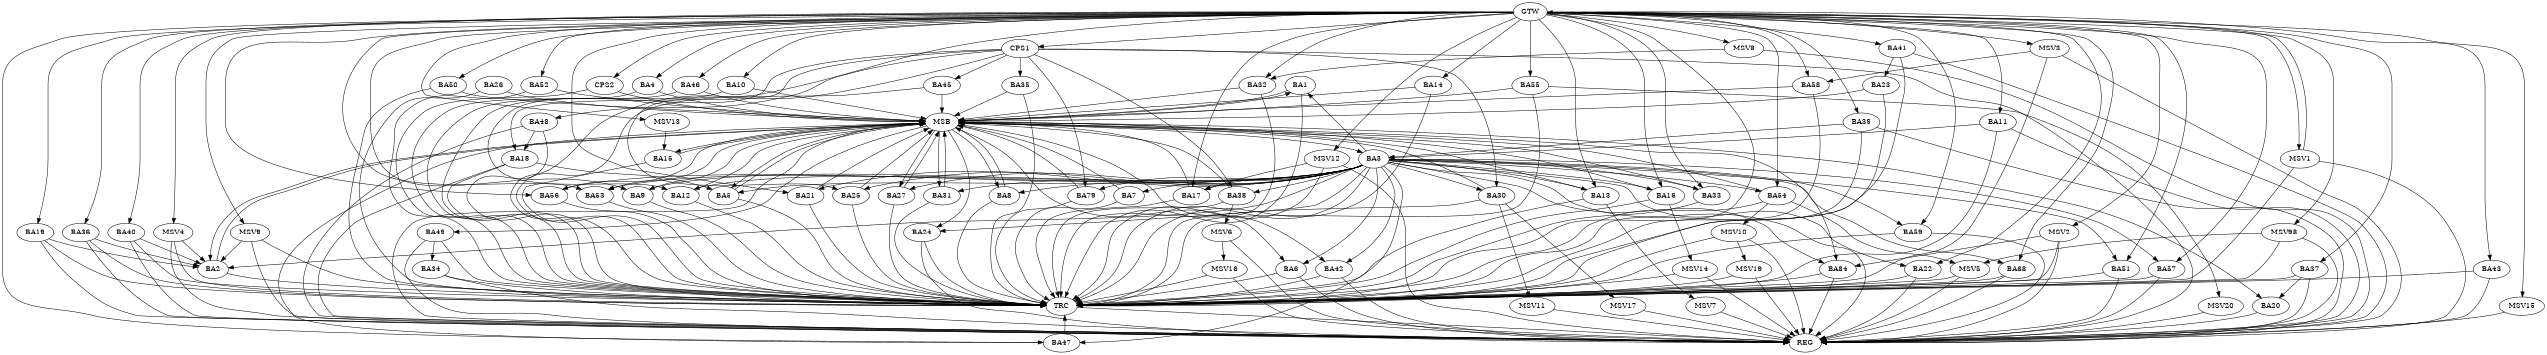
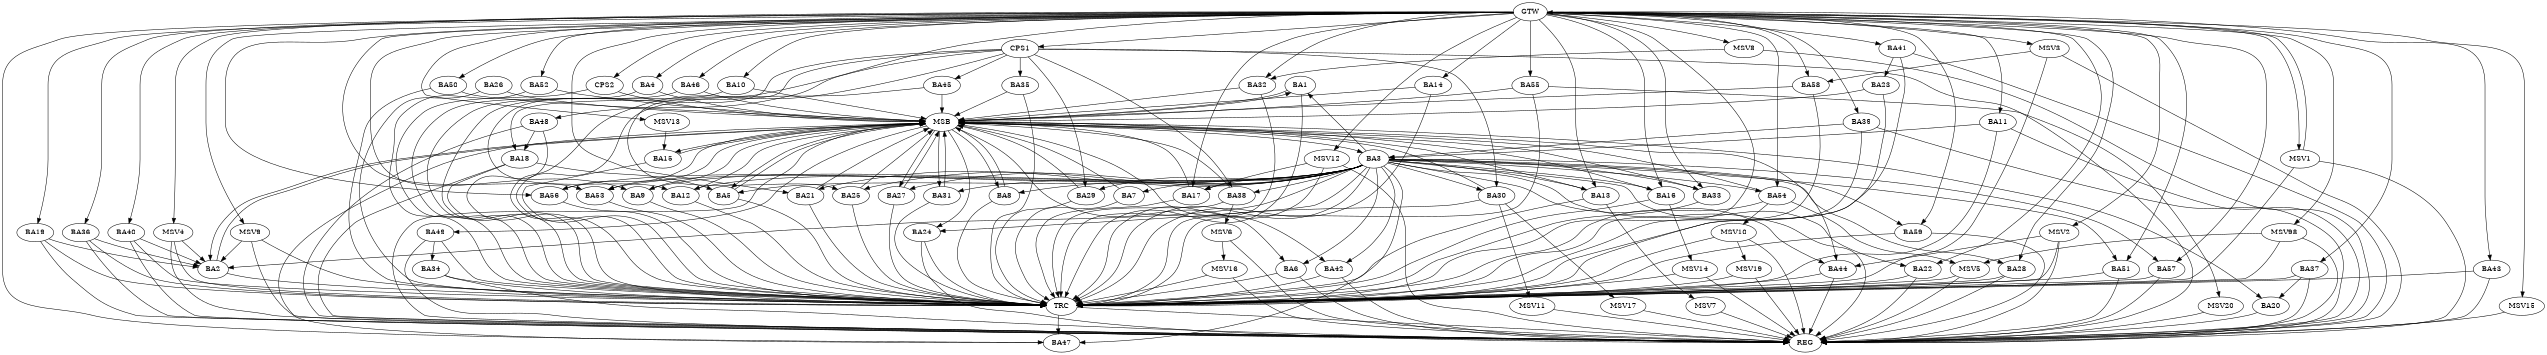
node "BA79": label "BA79" -> "BA29"
node "BA84": label "BA84" -> "BA44"
node "BA68": label "BA68" -> "BA28"
edge "BA47" -> "TRC": reversed
